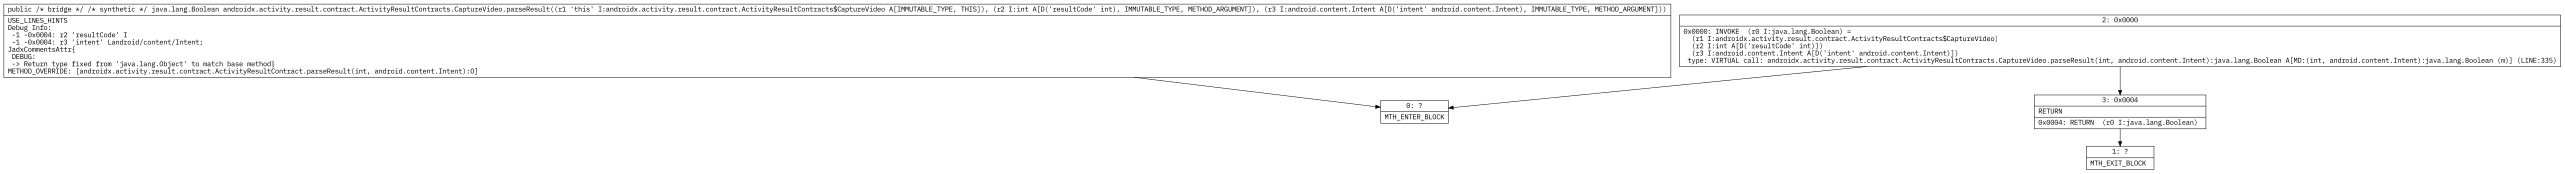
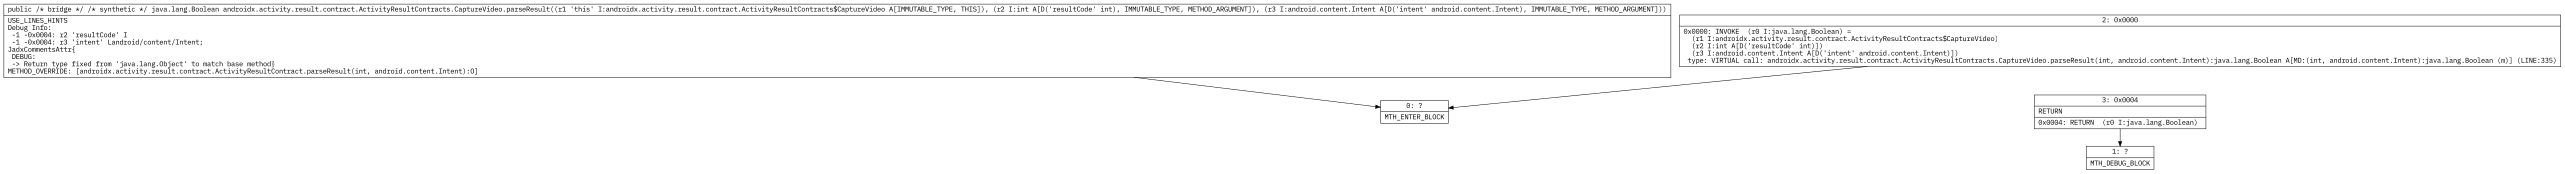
edge "2: 0x0000" -> "3: 0x0004": removed
node "1: ?": text "MTH_EXIT_BLOCK" -> "MTH_DEBUG_BLOCK"
